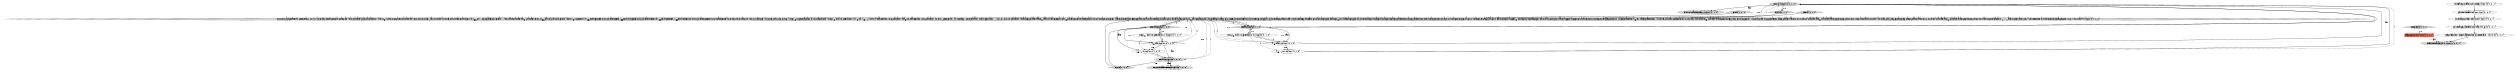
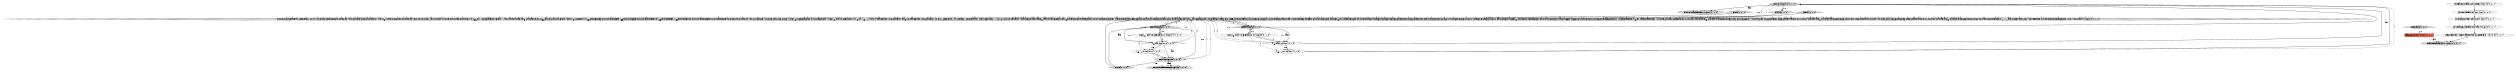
edge "return l@@@36@@@['0', '1', '0']" -> "getBuildTimeGraph['0', '1', '0']": removed
edge "getBuildTimeGraph['1', '0', '0']" -> "l += ' ' + s@@@34@@@['1', '0', '0']": now "getBuildTimeGraph['1', '0', '0']" -> "return l@@@36@@@['1', '0', '0']"
